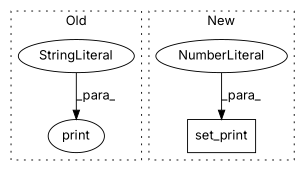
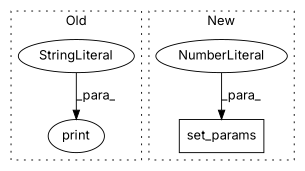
node "set_print": label "set_print" -> "set_params"
